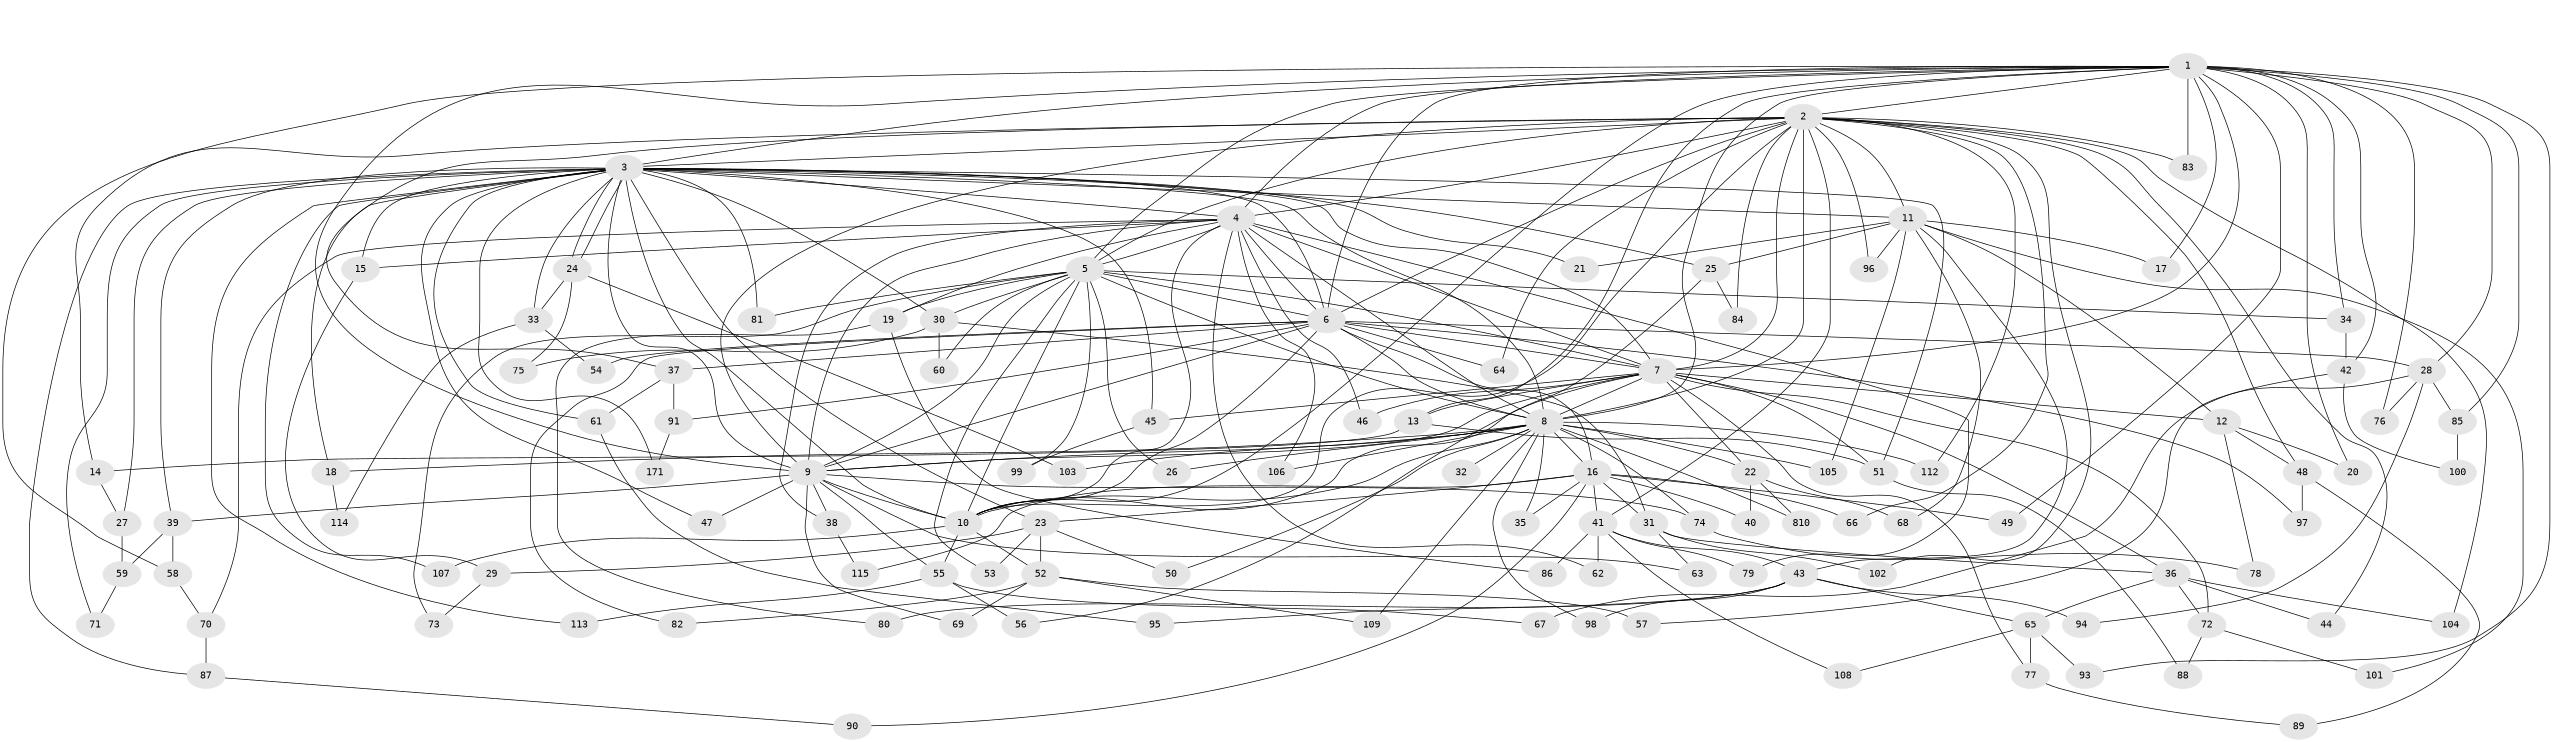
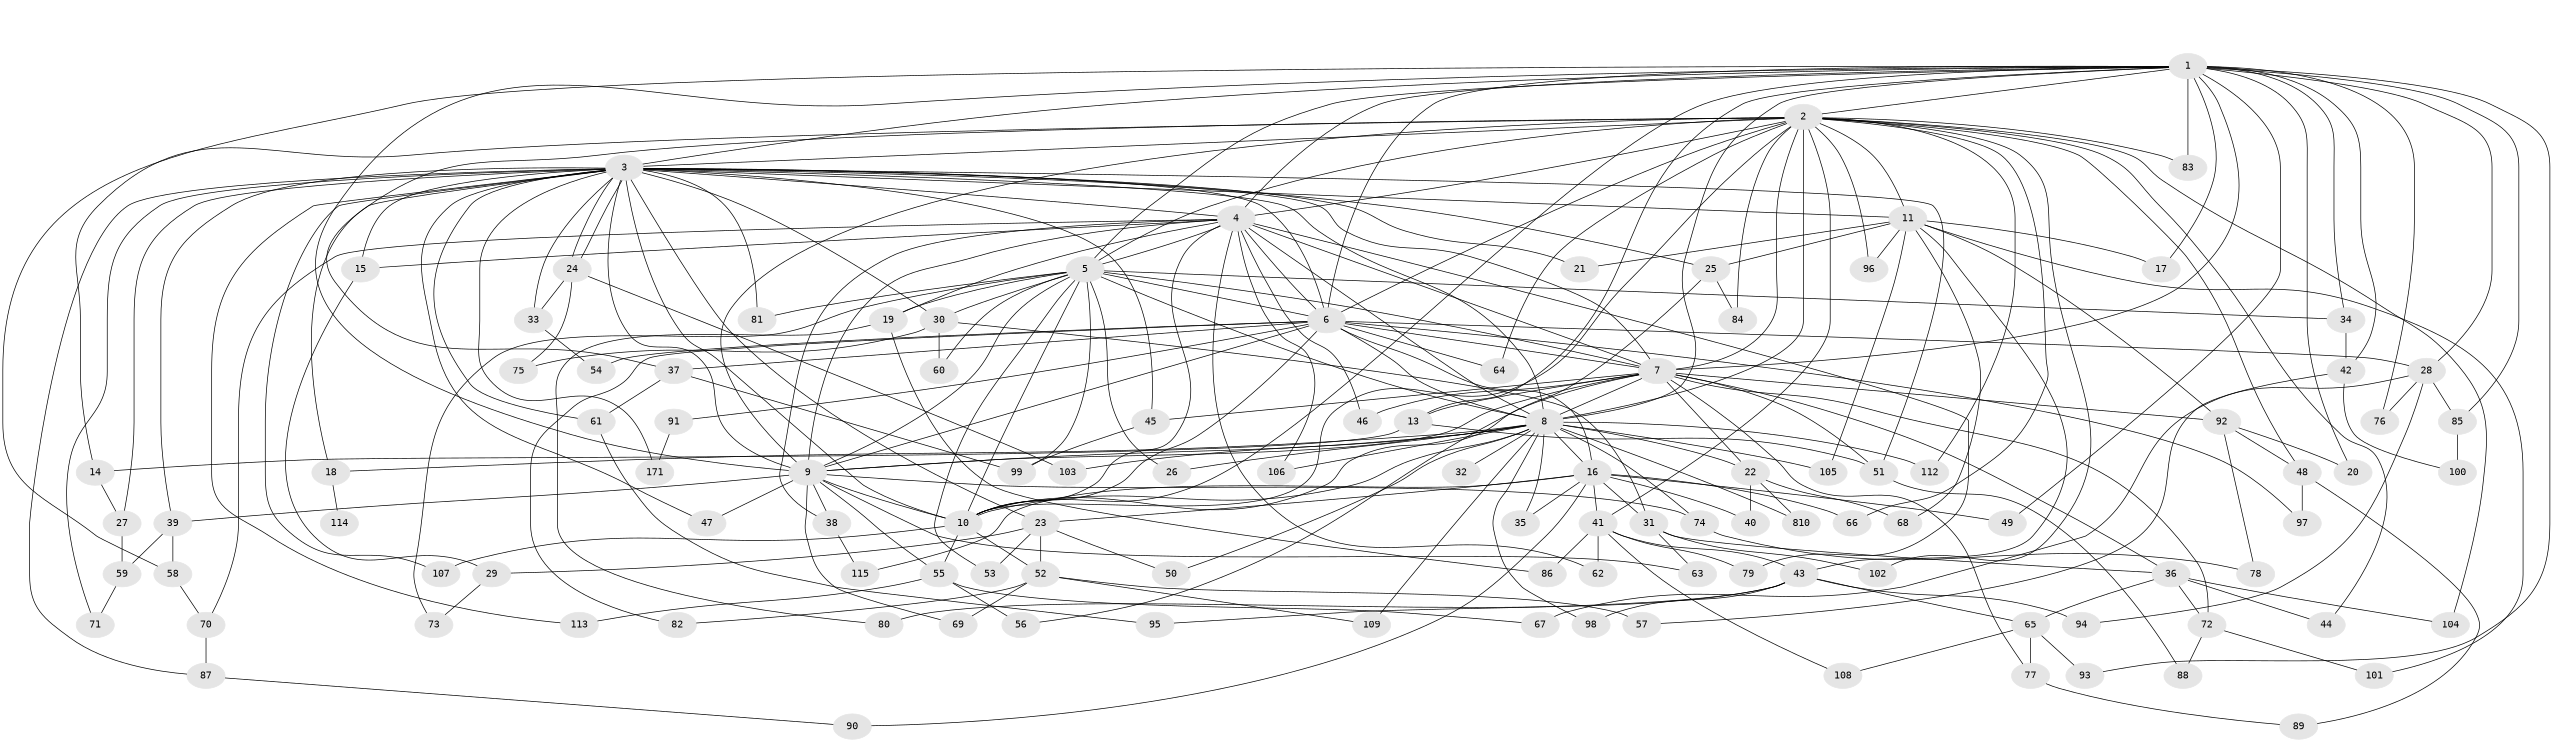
edge "37" -- "91": now "37" -- "99"
edge "33" -- "114": removed
node "12": label "12" -> "92"
